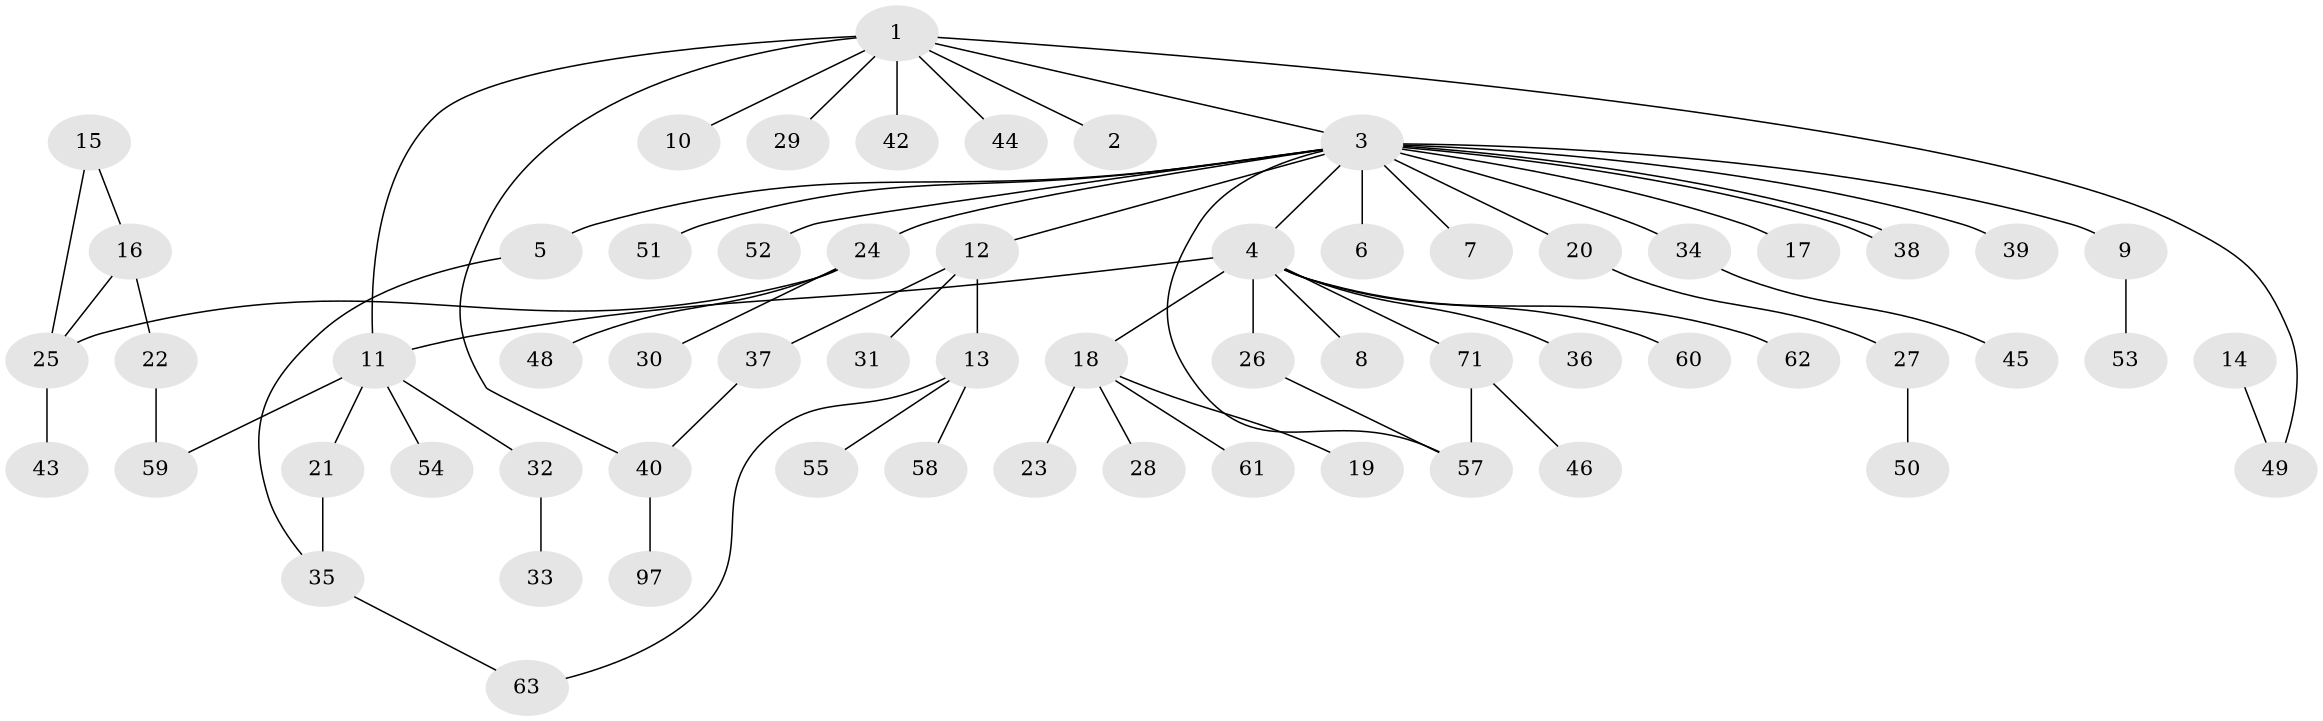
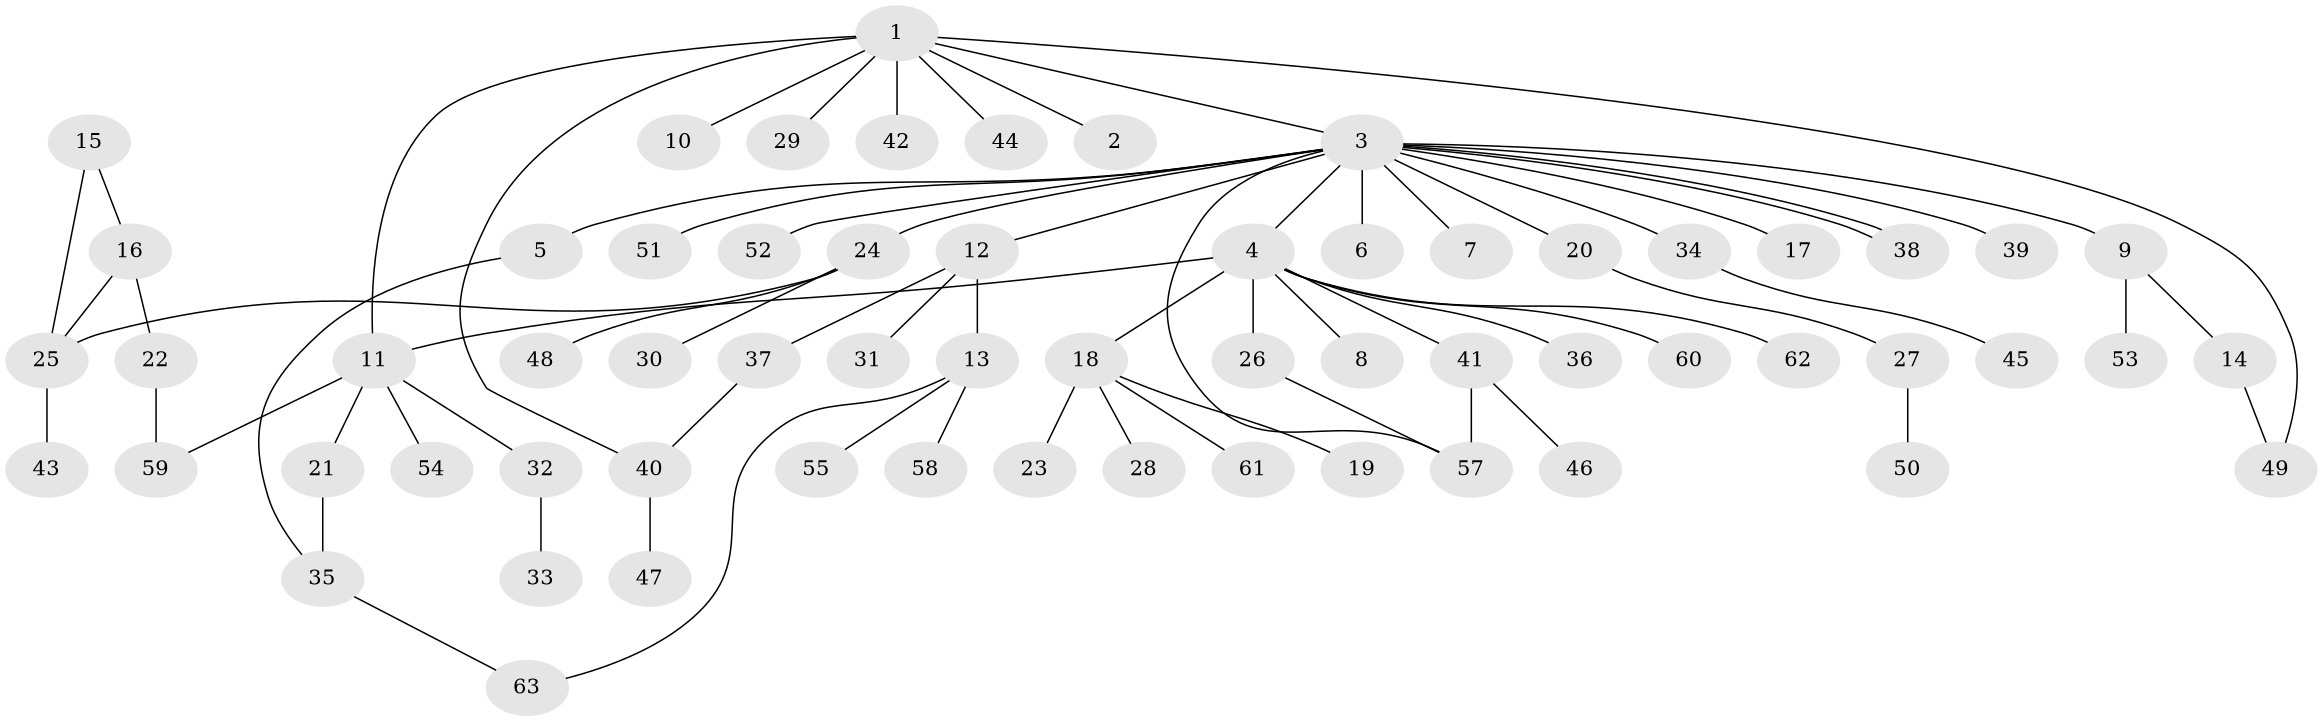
edge "9" -- "14": added
node "71": label "71" -> "41"
node "97": label "97" -> "47"
